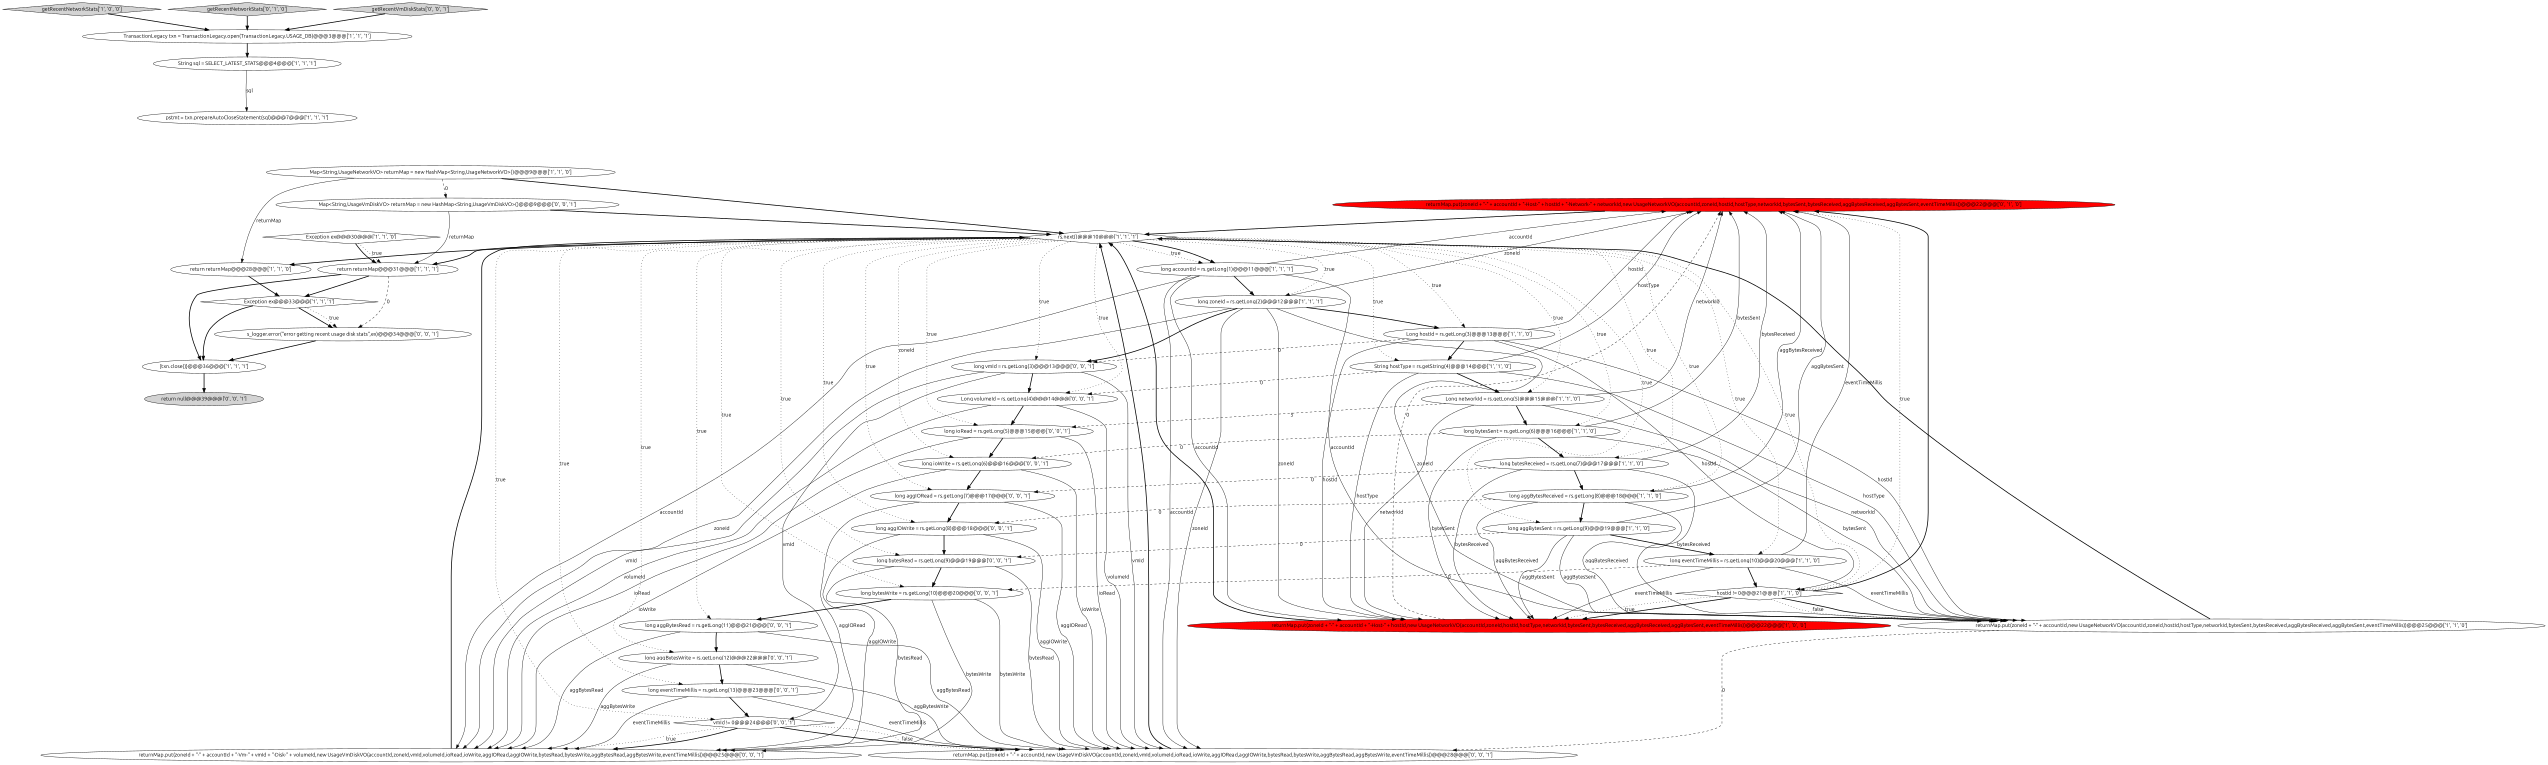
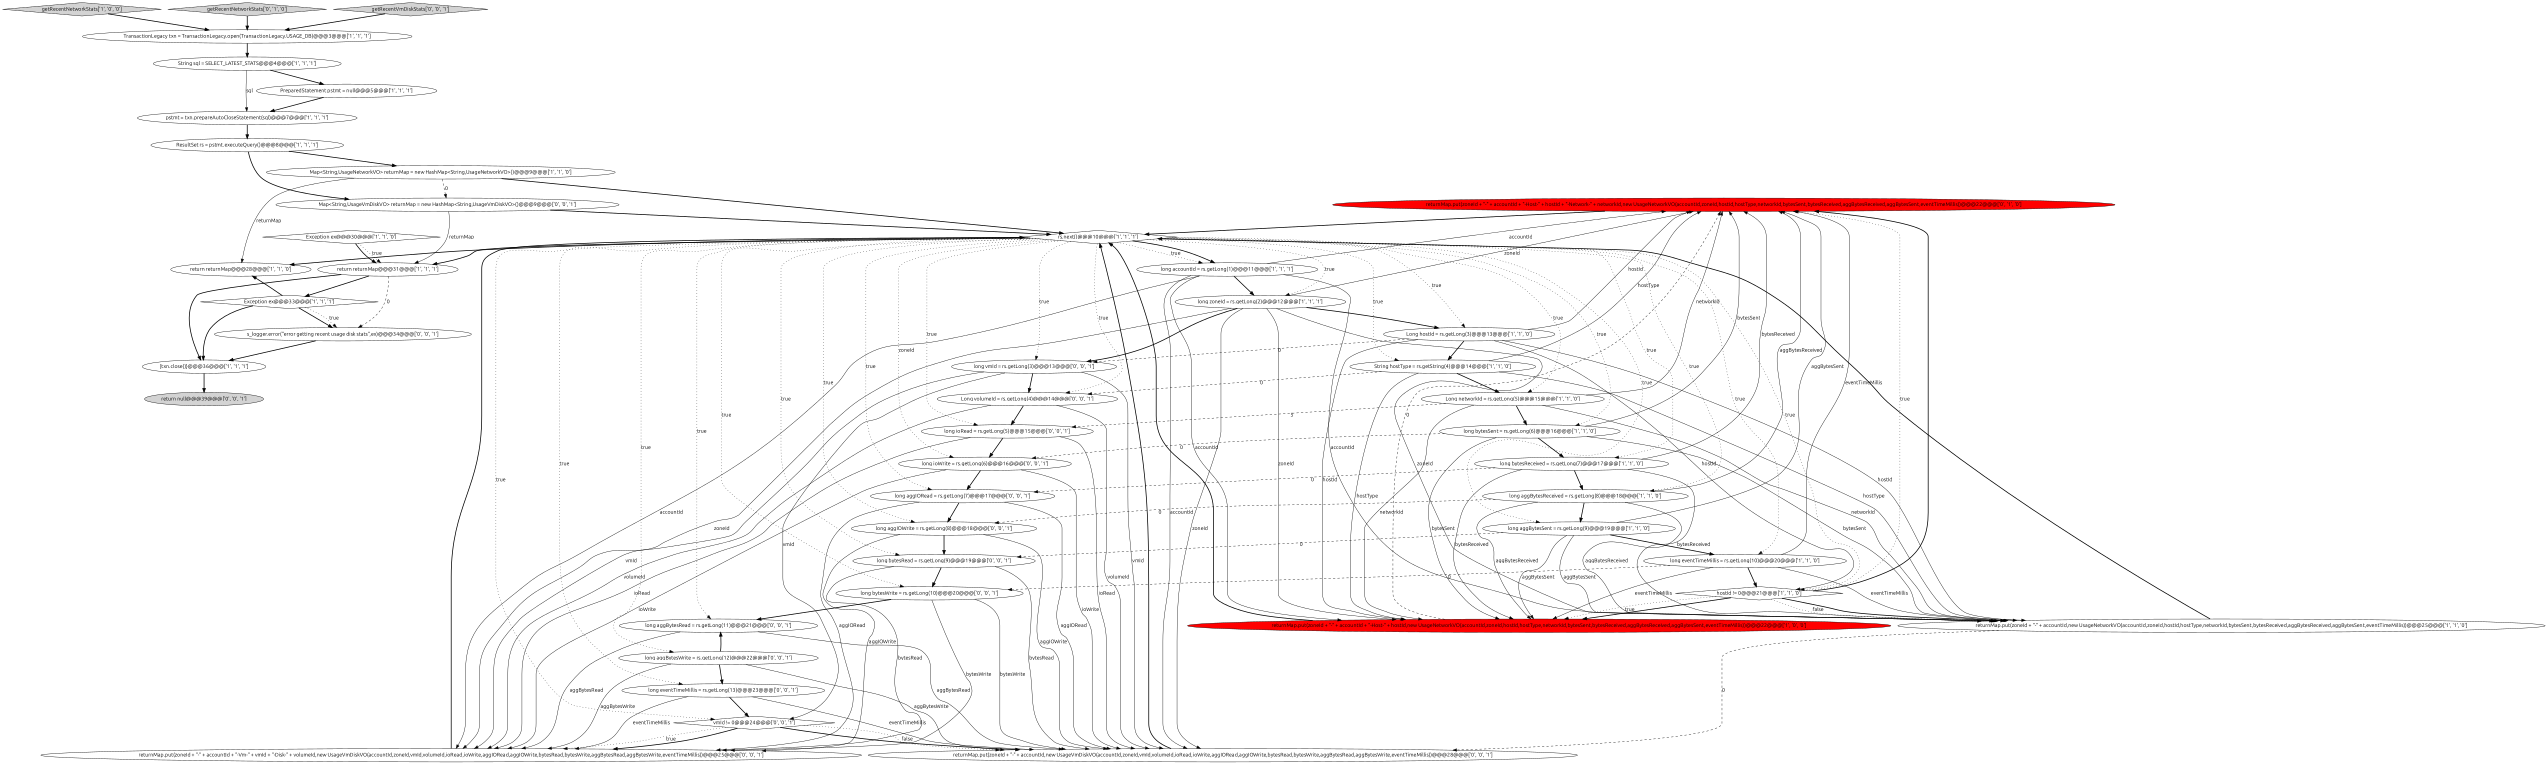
node "PreparedStatement pstmt = null@@@5@@@['1', '1', '1']": added
node "ResultSet rs = pstmt.executeQuery()@@@8@@@['1', '1', '1']": added
edge "return returnMap@@@28@@@['1', '1', '0']" -> "Exception ex@@@33@@@['1', '1', '1']": reversed
edge "long aggBytesRead = rs.getLong(11)@@@21@@@['0', '0', '1']" -> "long aggBytesWrite = rs.getLong(12)@@@22@@@['0', '0', '1']": reversed
